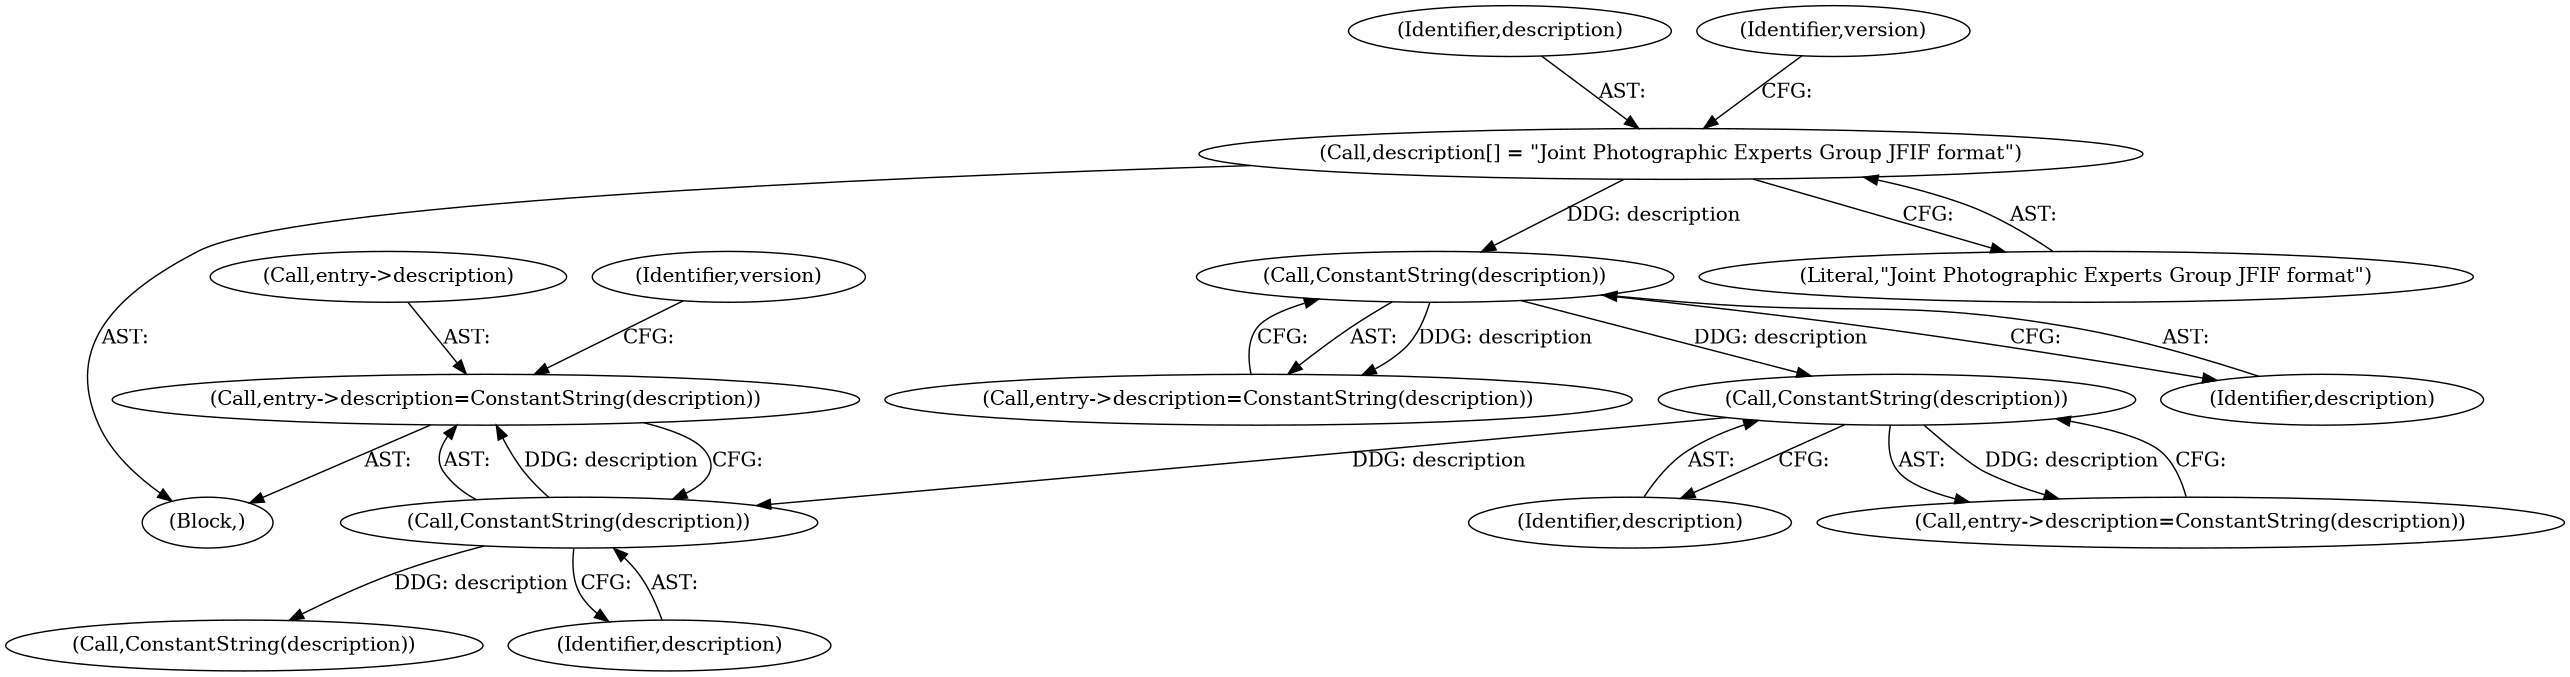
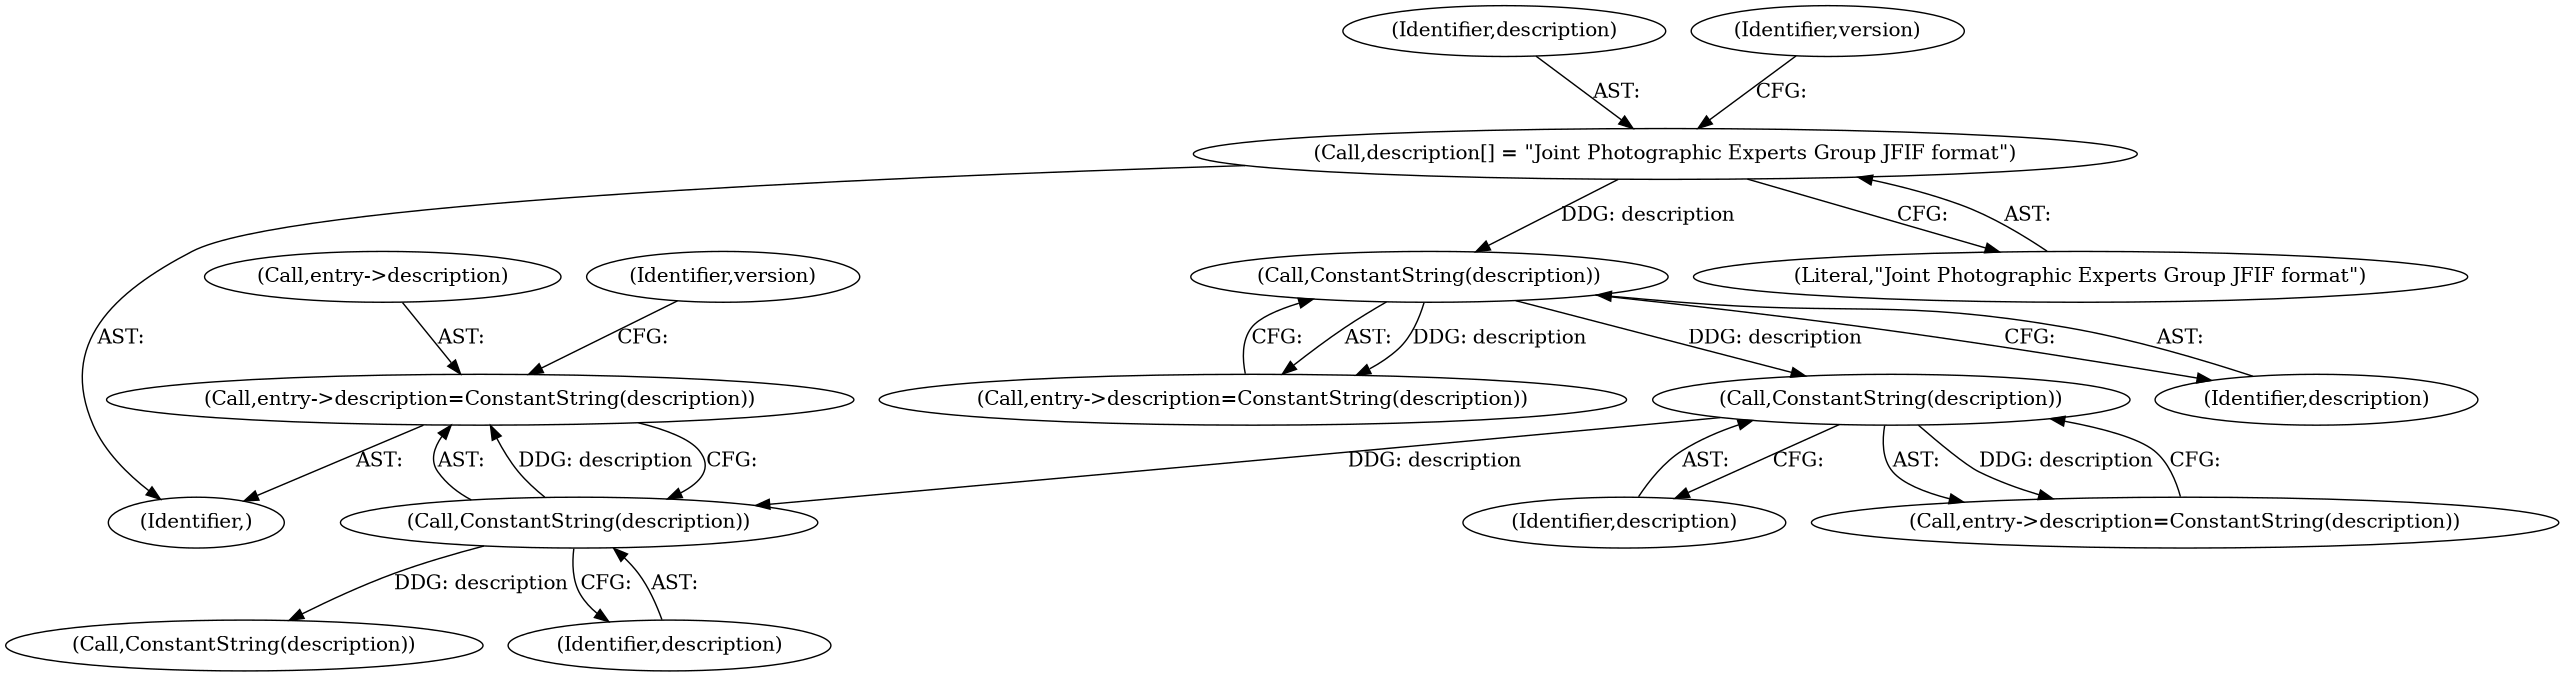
node "(Block,)": label "(Block,)" -> "(Identifier,)"
